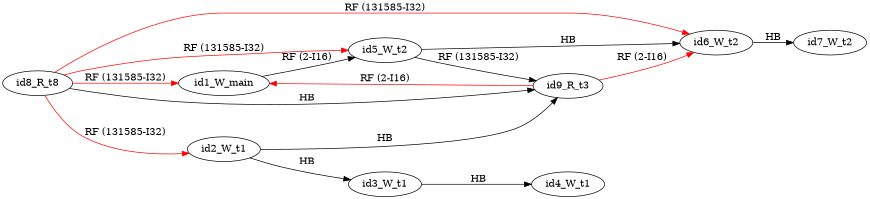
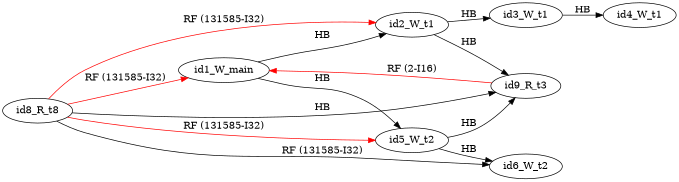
edge "id8_R_t8" -> "id6_W_t2": color red -> black
node "id7_W_t2": removed
edge "id1_W_main" -> "id2_W_t1": added, label "HB"
edge "id1_W_main" -> "id5_W_t2": label "RF (2-I16)" -> "HB"
edge "id5_W_t2" -> "id9_R_t3": label "RF (131585-I32)" -> "HB"
edge "id9_R_t3" -> "id6_W_t2": removed, label "RF (2-I16)"
